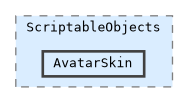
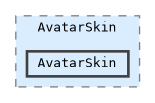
cluster "ScriptableObjects": label "ScriptableObjects" -> "AvatarSkin"
